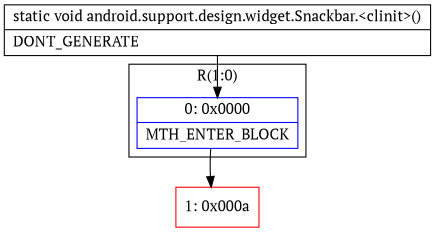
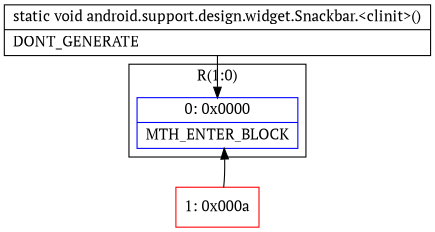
edge "0: 0x0000" -> "1: 0x000a": reversed
